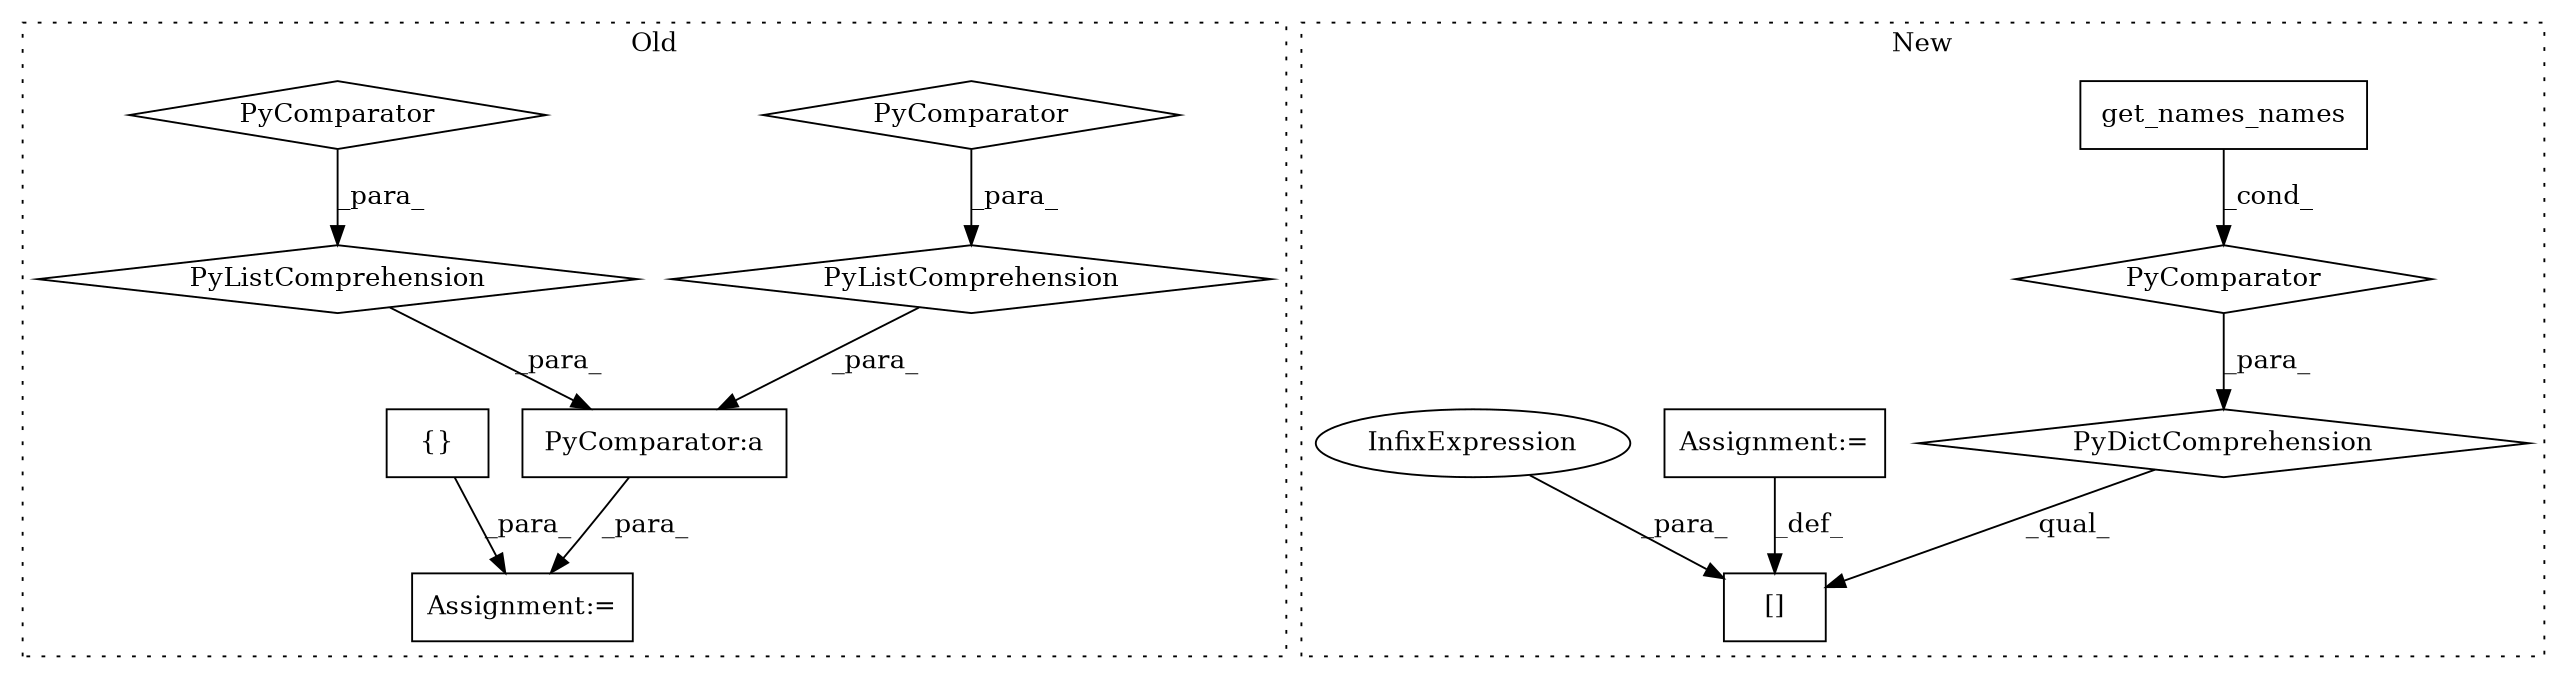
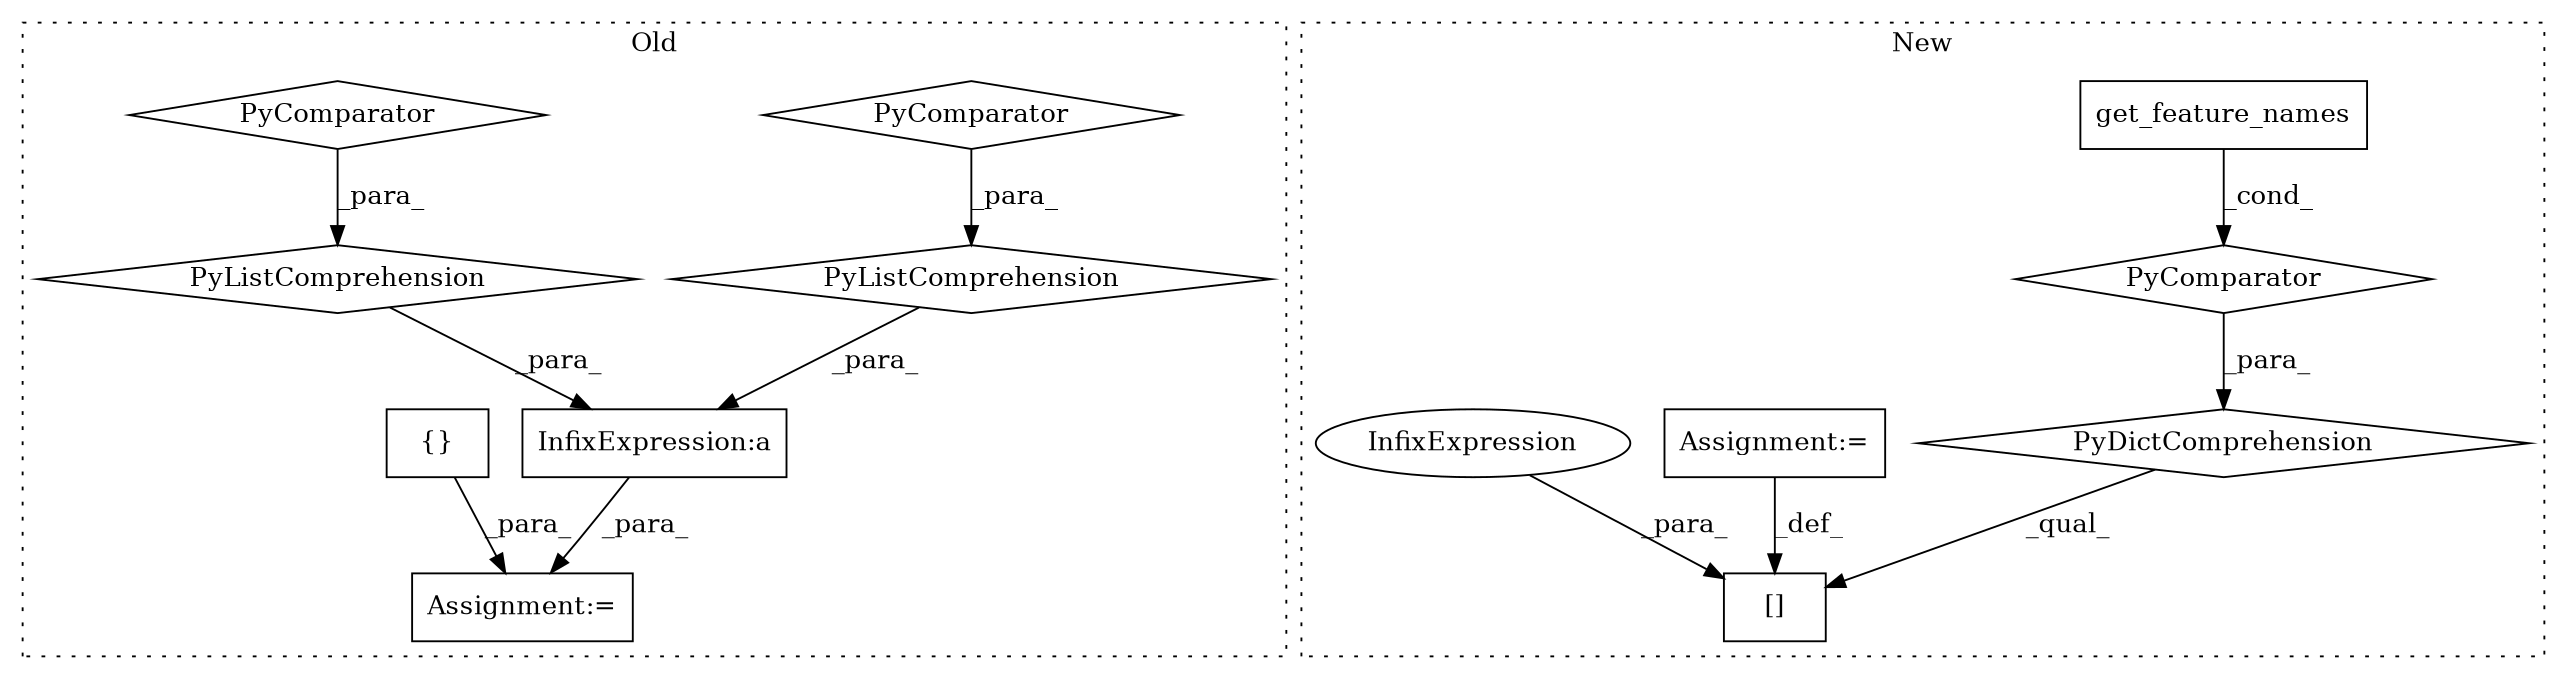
node "get_names_names": label "get_names_names" -> "get_feature_names"
node "PyComparator:a": label "PyComparator:a" -> "InfixExpression:a"
